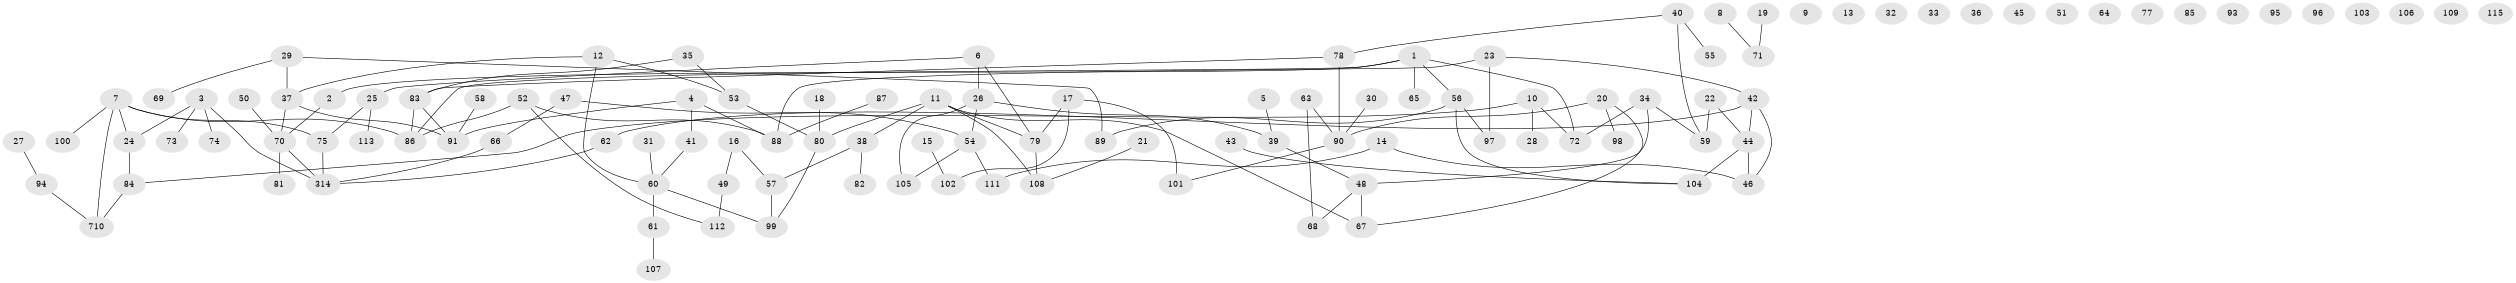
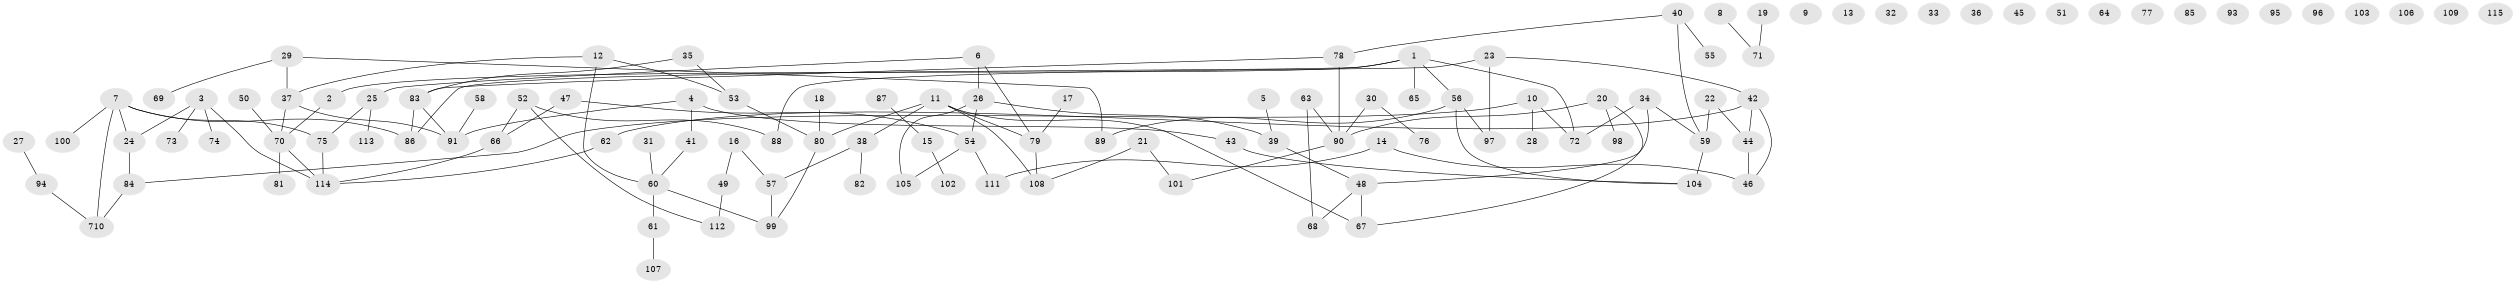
edge "17" -- "101": now "21" -- "101"
edge "52" -- "86": now "52" -- "66"
edge "87" -- "88": now "87" -- "15"
edge "4" -- "88": now "4" -- "43"
node "76": added
edge "44" -- "104": now "59" -- "104"
edge "17" -- "102": removed
node "314": label "314" -> "114"
